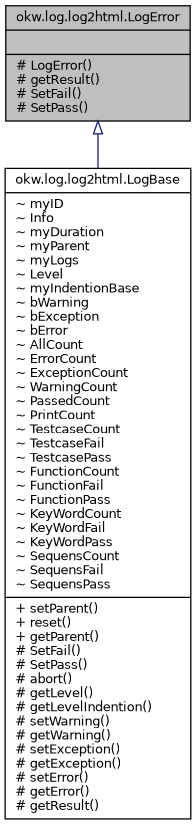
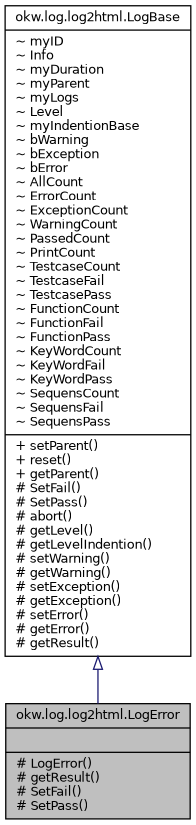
edge "okw.log.log2html.LogBase" -> "okw.log.log2html.LogError": reversed
